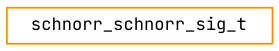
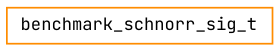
node "schnorr_schnorr_sig_t": label "schnorr_schnorr_sig_t" -> "benchmark_schnorr_sig_t"
